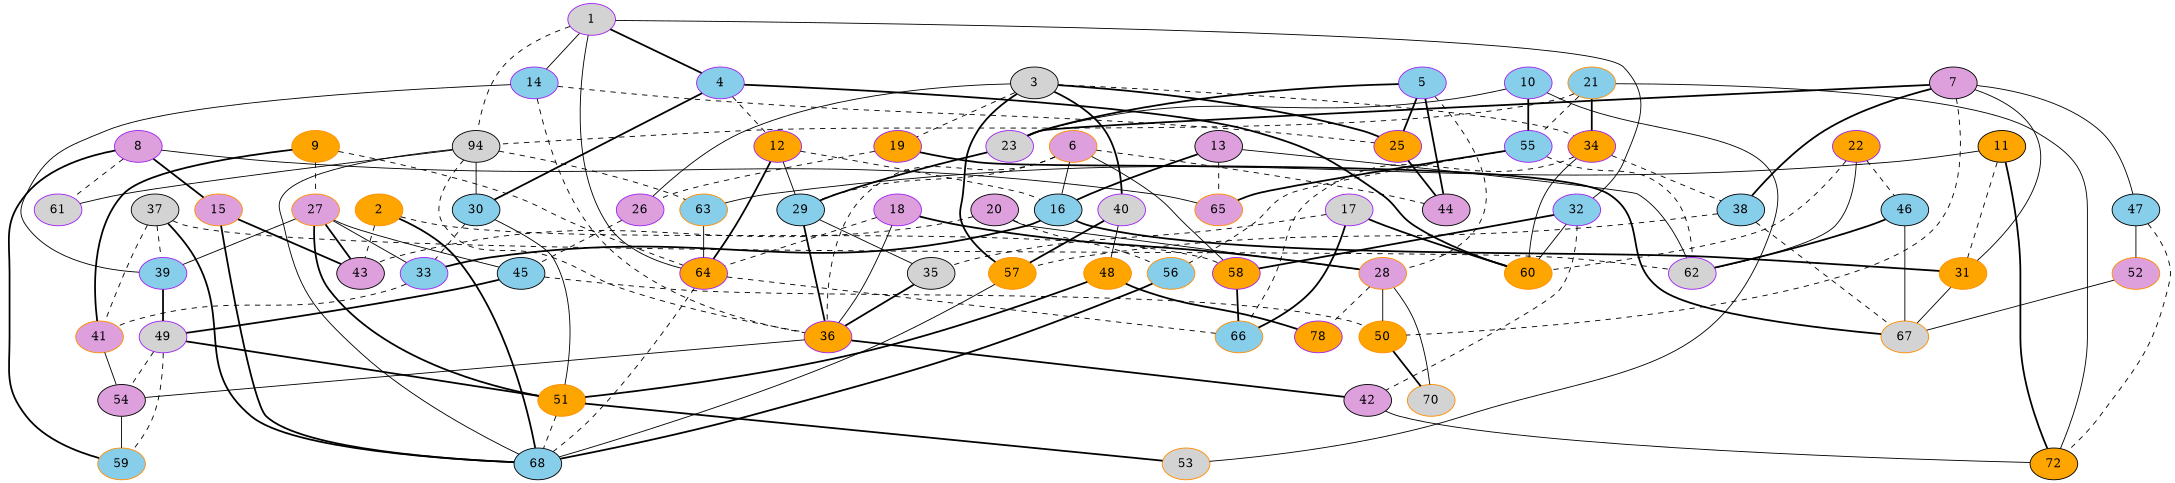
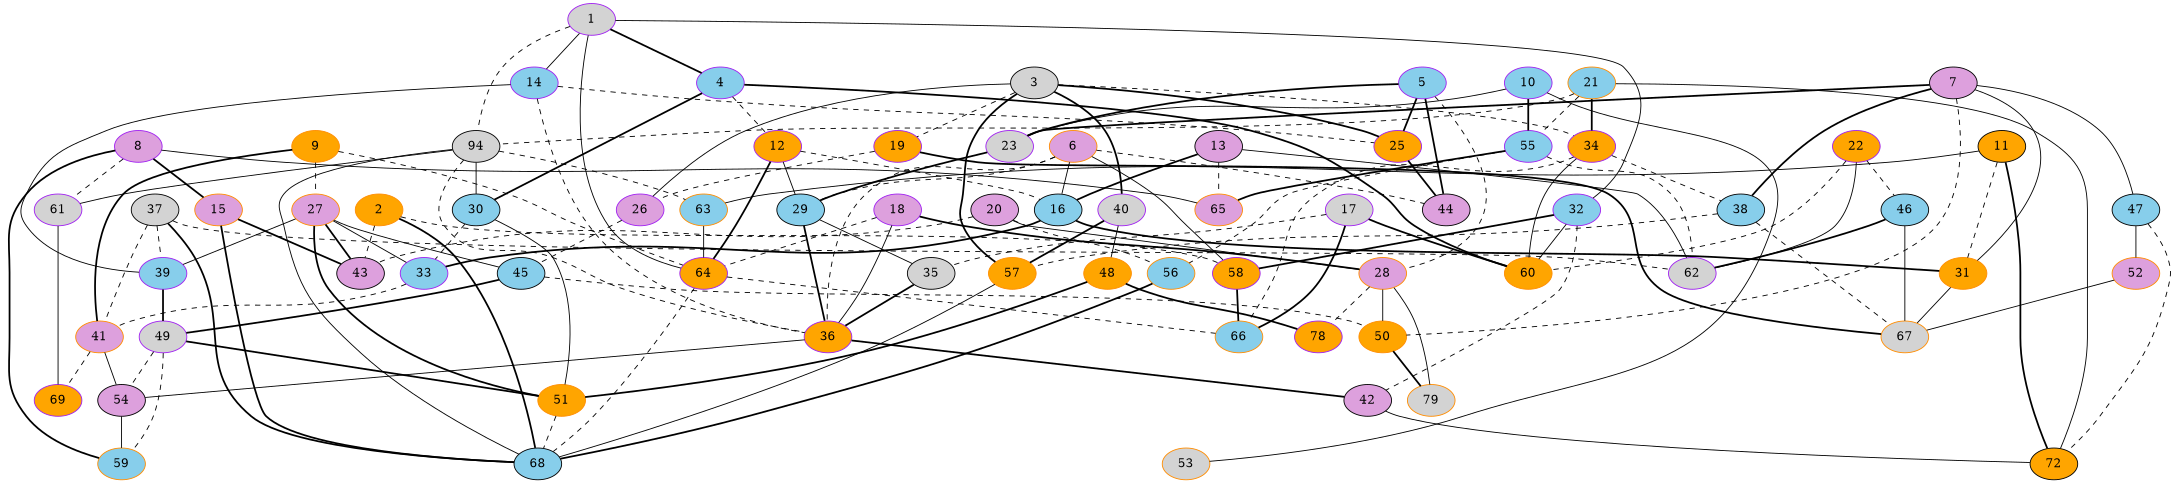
node "69": added
node "70": label "70" -> "79"
edge "51" -- "53": removed
